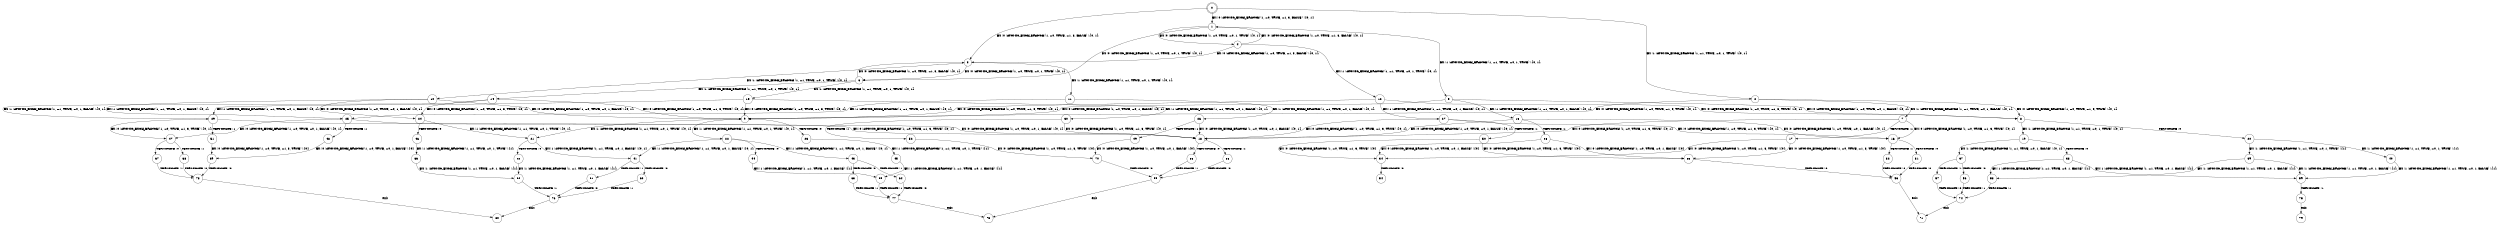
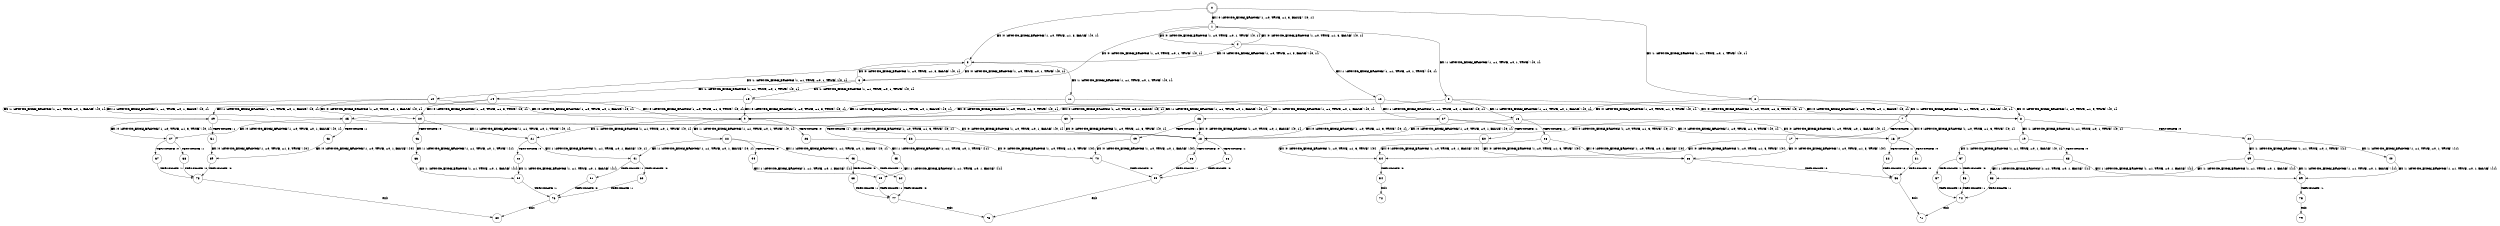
node "72": added
